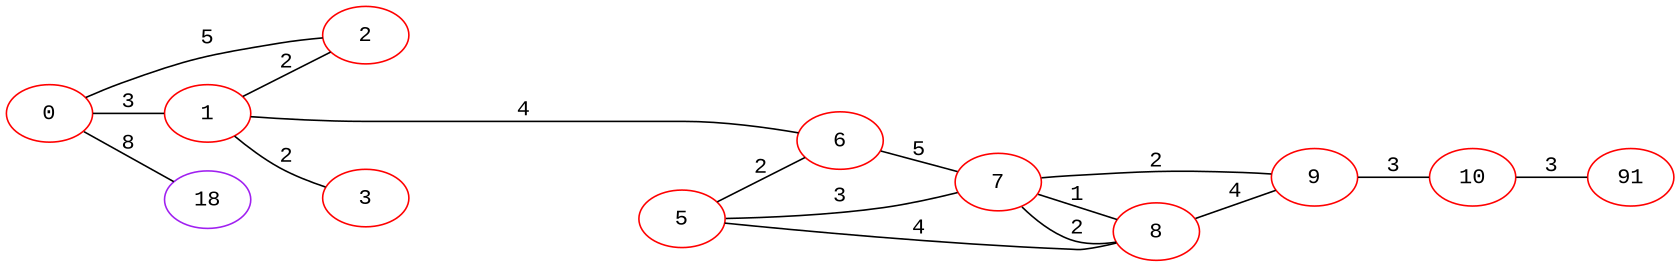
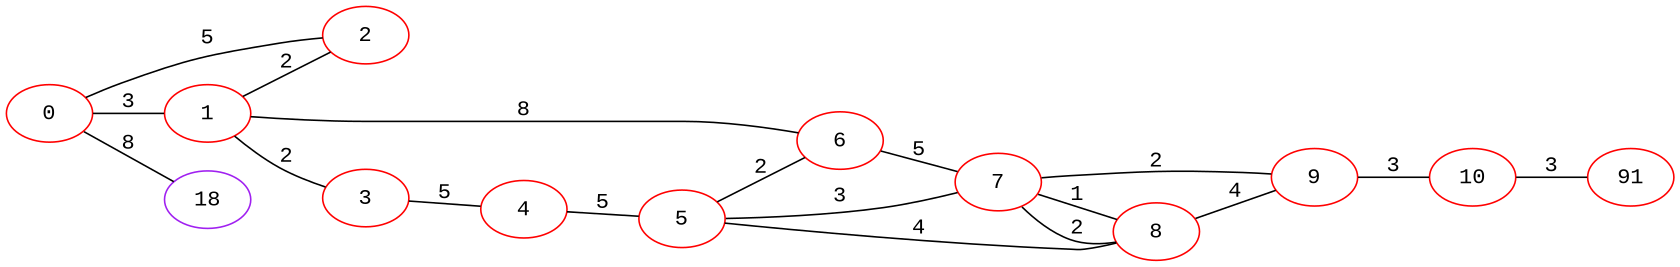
edge "1" -- "6": label "4" -> "8"
node "4": added
